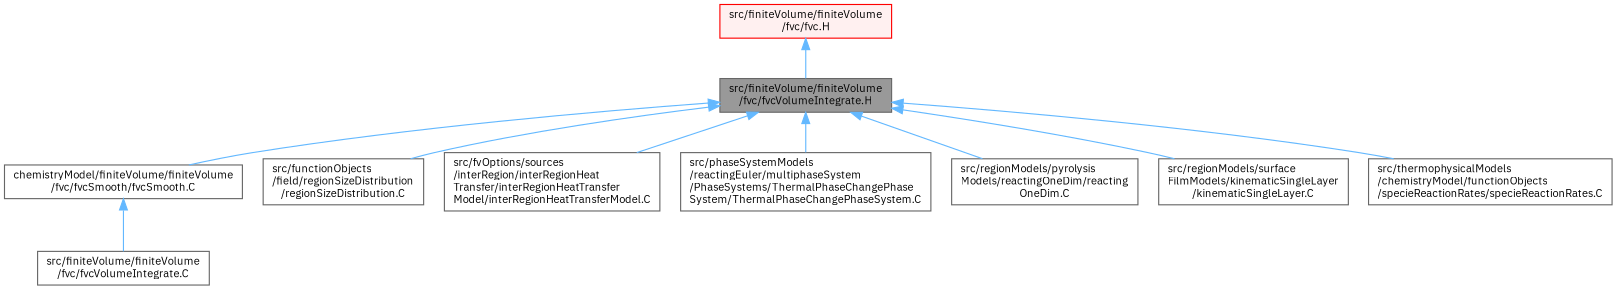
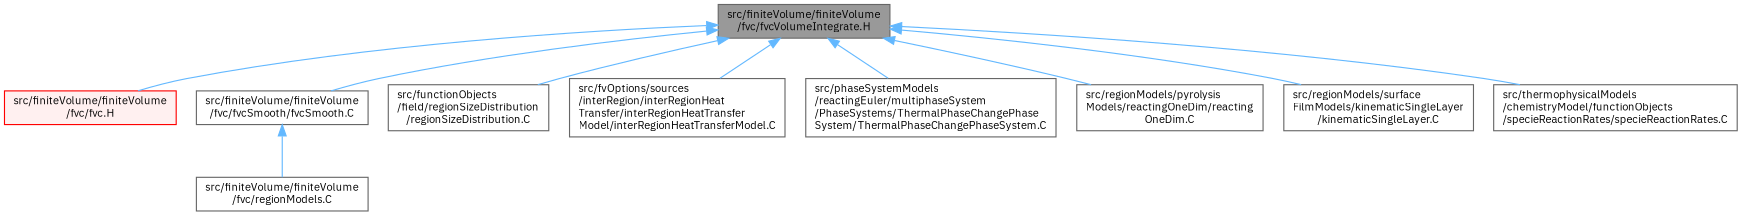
edge "src/finiteVolume/finiteVolume /fvc/fvcVolumeIntegrate.H" -> "src/finiteVolume/finiteVolume /fvc/fvc.H": reversed
node "chemistryModel/finiteVolume/finiteVolume /fvc/fvcSmooth/fvcSmooth.C": label "chemistryModel/finiteVolume/finiteVolume /fvc/fvcSmooth/fvcSmooth.C" -> "src/finiteVolume/finiteVolume /fvc/fvcSmooth/fvcSmooth.C"
node "src/finiteVolume/finiteVolume /fvc/fvcVolumeIntegrate.C": label "src/finiteVolume/finiteVolume /fvc/fvcVolumeIntegrate.C" -> "src/finiteVolume/finiteVolume /fvc/regionModels.C"
